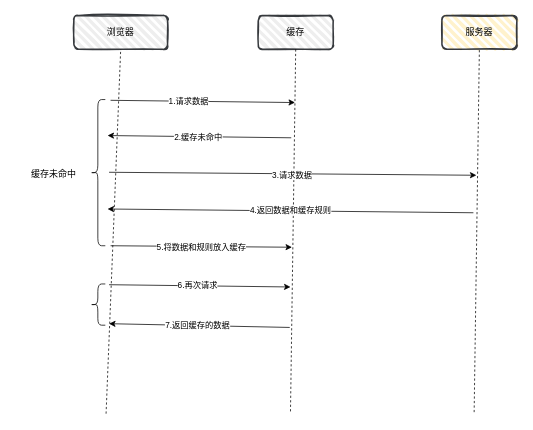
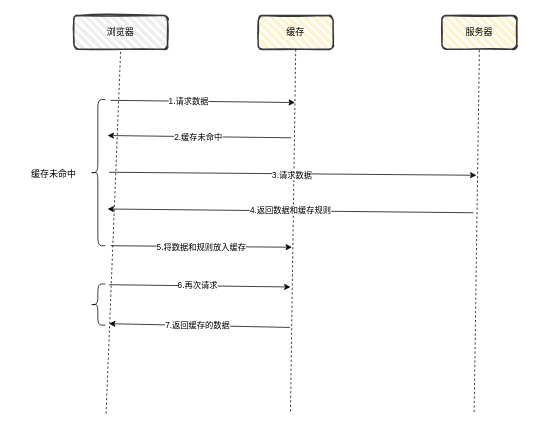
node "缓存": fillcolor #eeeeee -> #fff2cc
